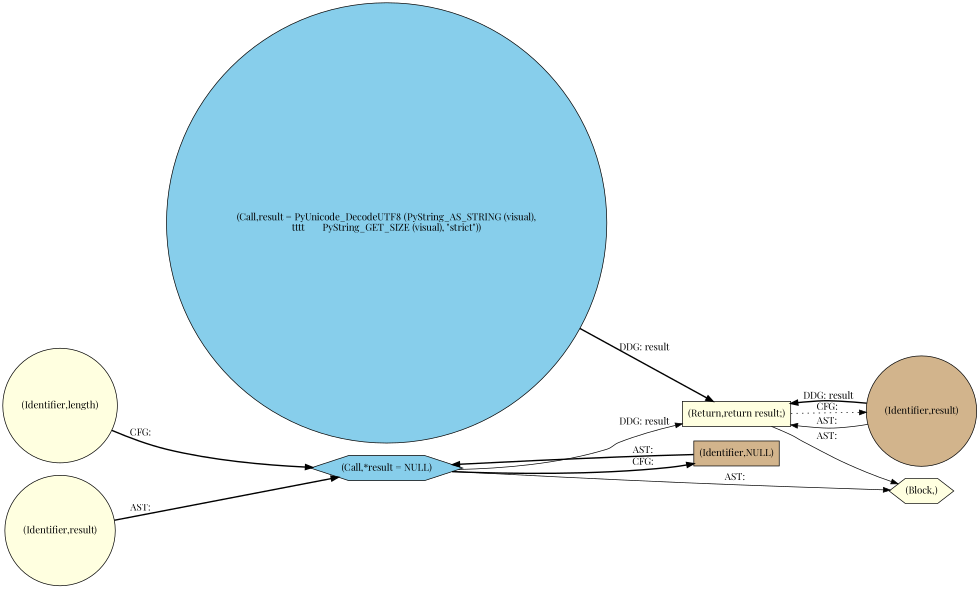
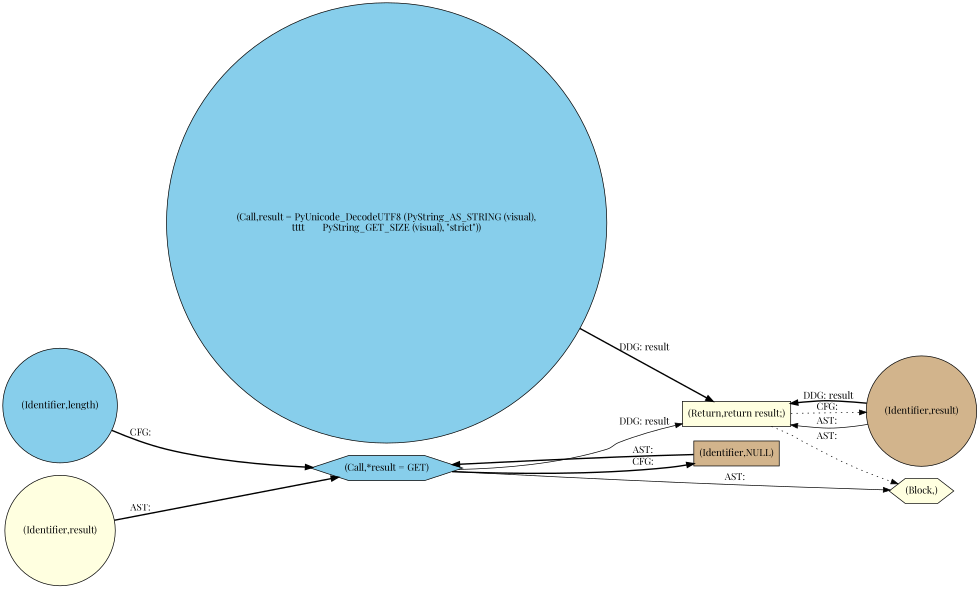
node "(Identifier,length)": fillcolor lightyellow -> skyblue
edge "(Return,return result;)" -> "(Block,)": style solid -> dotted
node "(Call,*result = NULL)": label "(Call,*result = NULL)" -> "(Call,*result = GET)"
